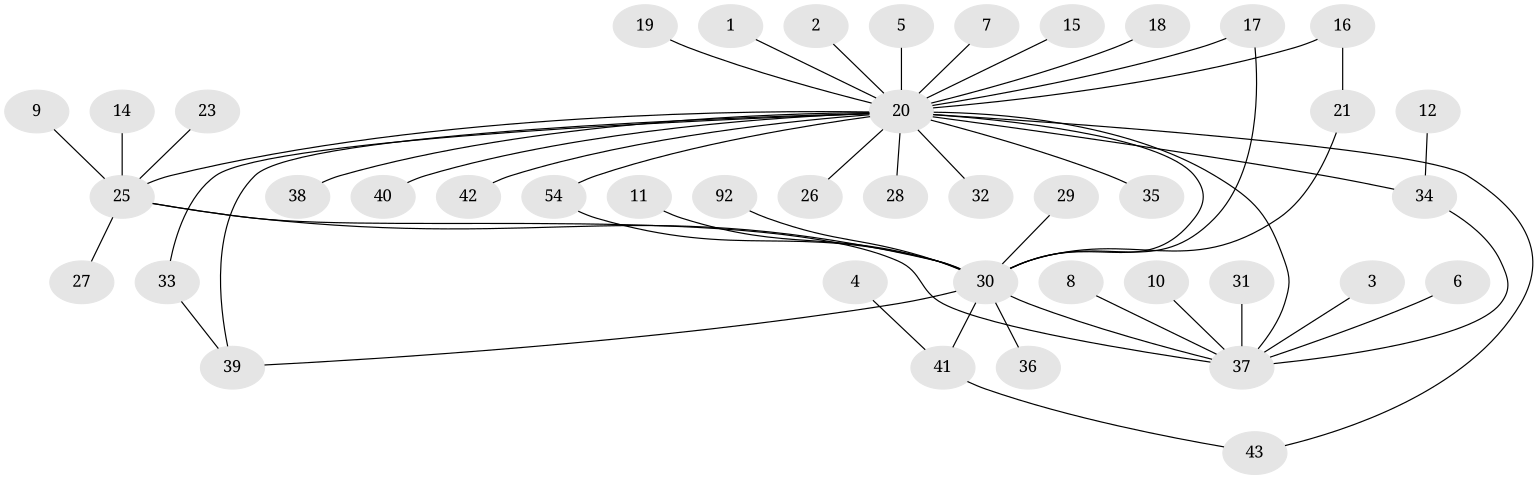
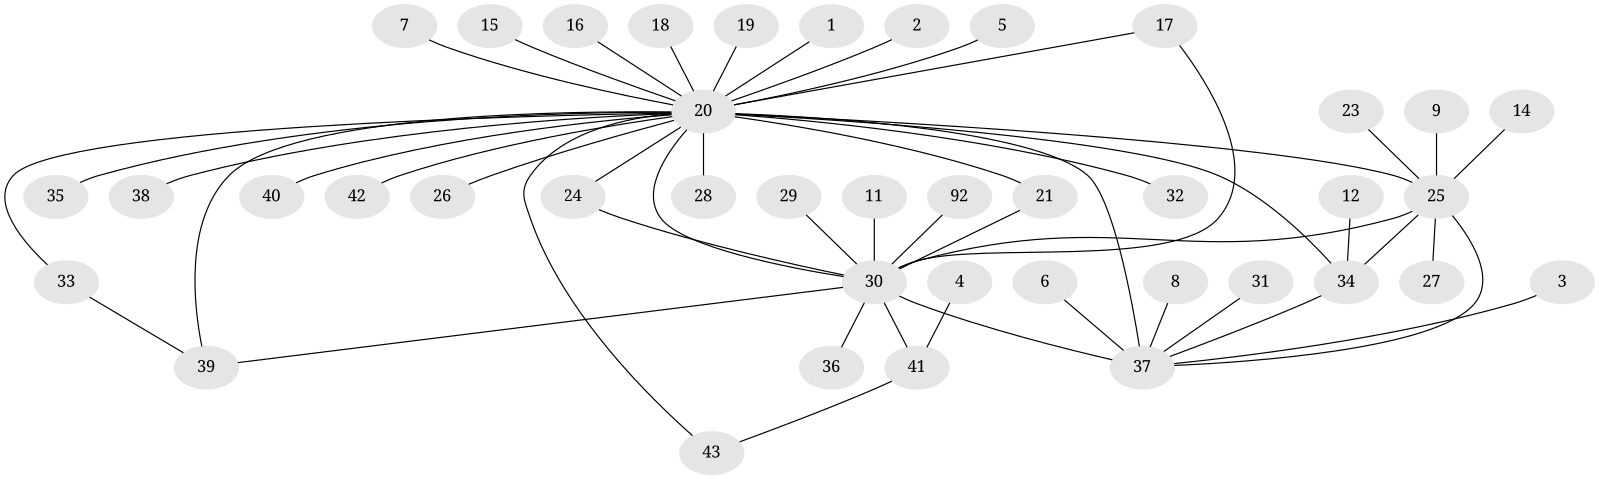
edge "16" -- "21": now "20" -- "21"
node "54": label "54" -> "24"
edge "25" -- "34": added
node "10": removed
